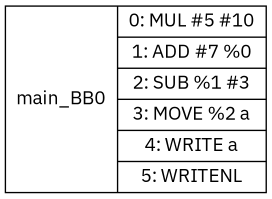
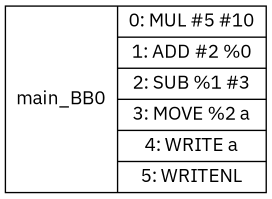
node "main_BB0": text "1: ADD #7 %0" -> "1: ADD #2 %0"
